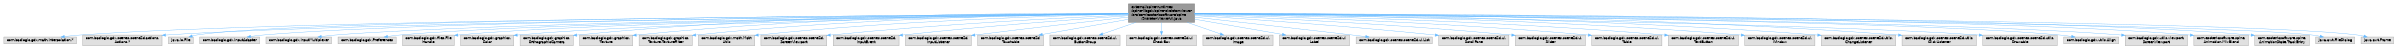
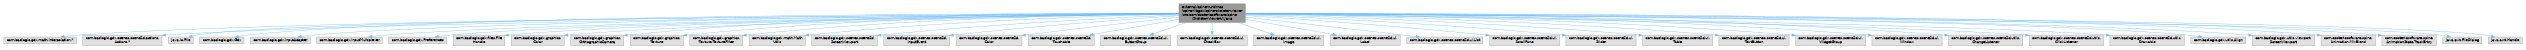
node "com.badlogic.gdx.Gdx": added
node "com.badlogic.gdx.scenes.scene2d. InputListener": label "com.badlogic.gdx.scenes.scene2d. InputListener" -> "com.badlogic.gdx.scenes.scene2d. Color"
node "com.badlogic.gdx.scenes.scene2d.ui. WidgetGroup": added
node "java.awt.Frame": label "java.awt.Frame" -> "java.awt.Handle"
